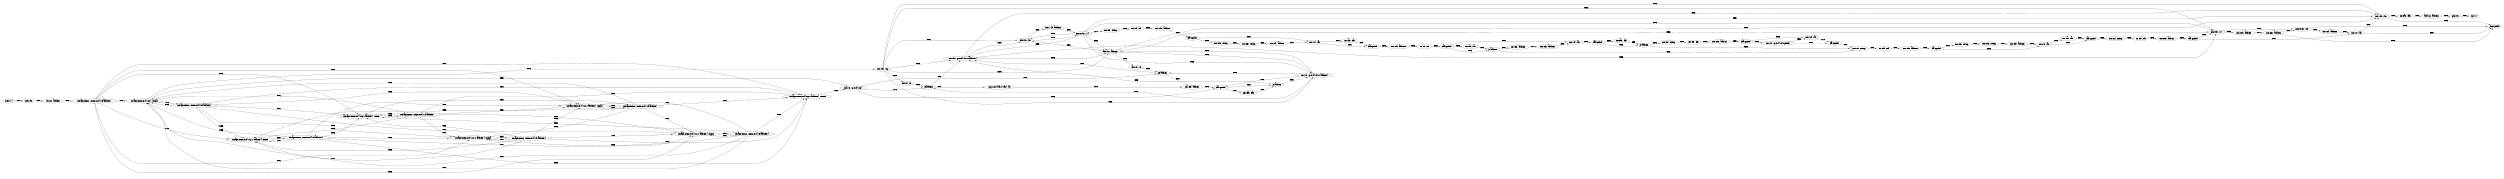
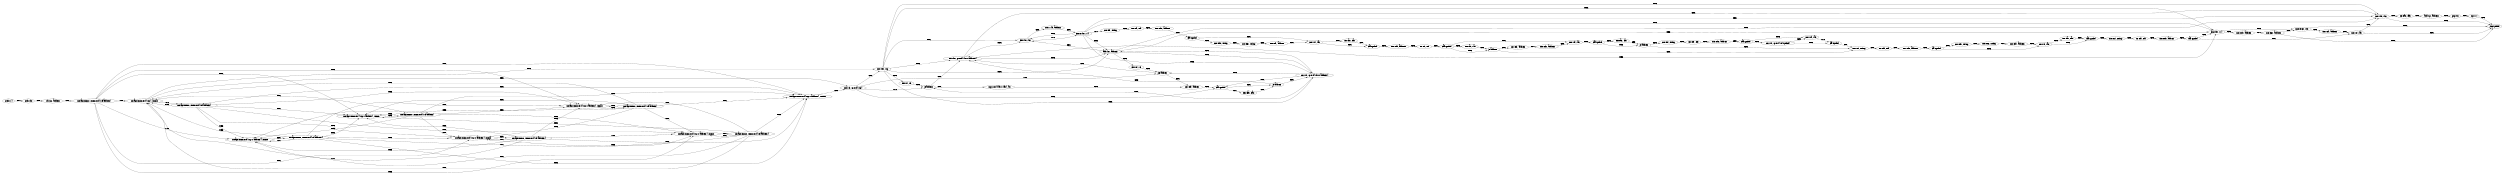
edge "pop r14" -> "jmp symbol": added, label "CFG"
edge "cmove rbx , r14" -> "mov rbx , qword [ rbx + address ]": removed, label "DFG"
edge "mov rsi , qword [ rsp ]" -> "mov rbx , rsp": added, label "CFG"
